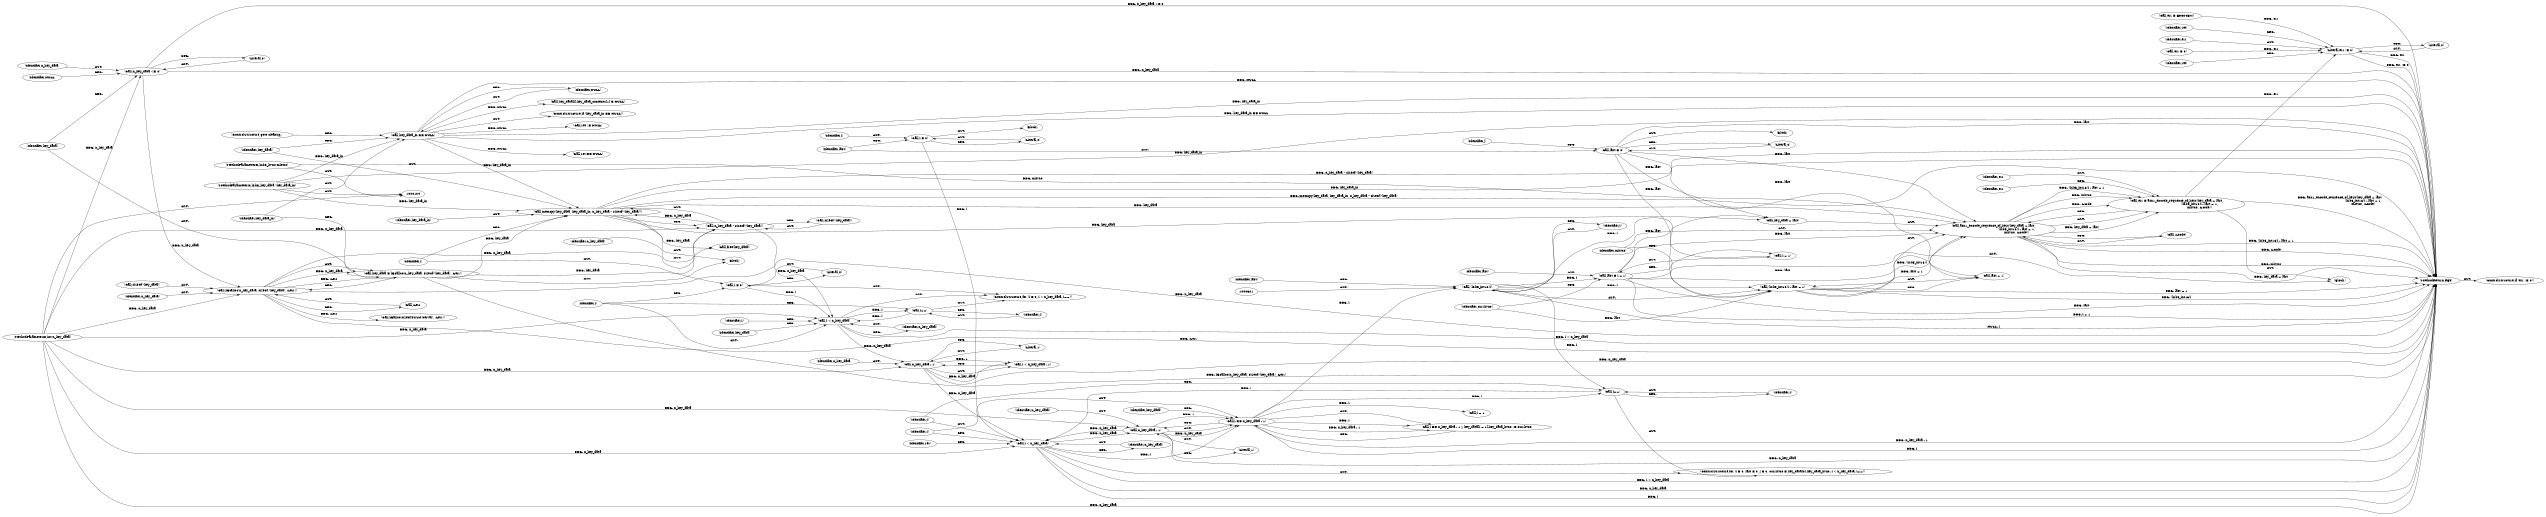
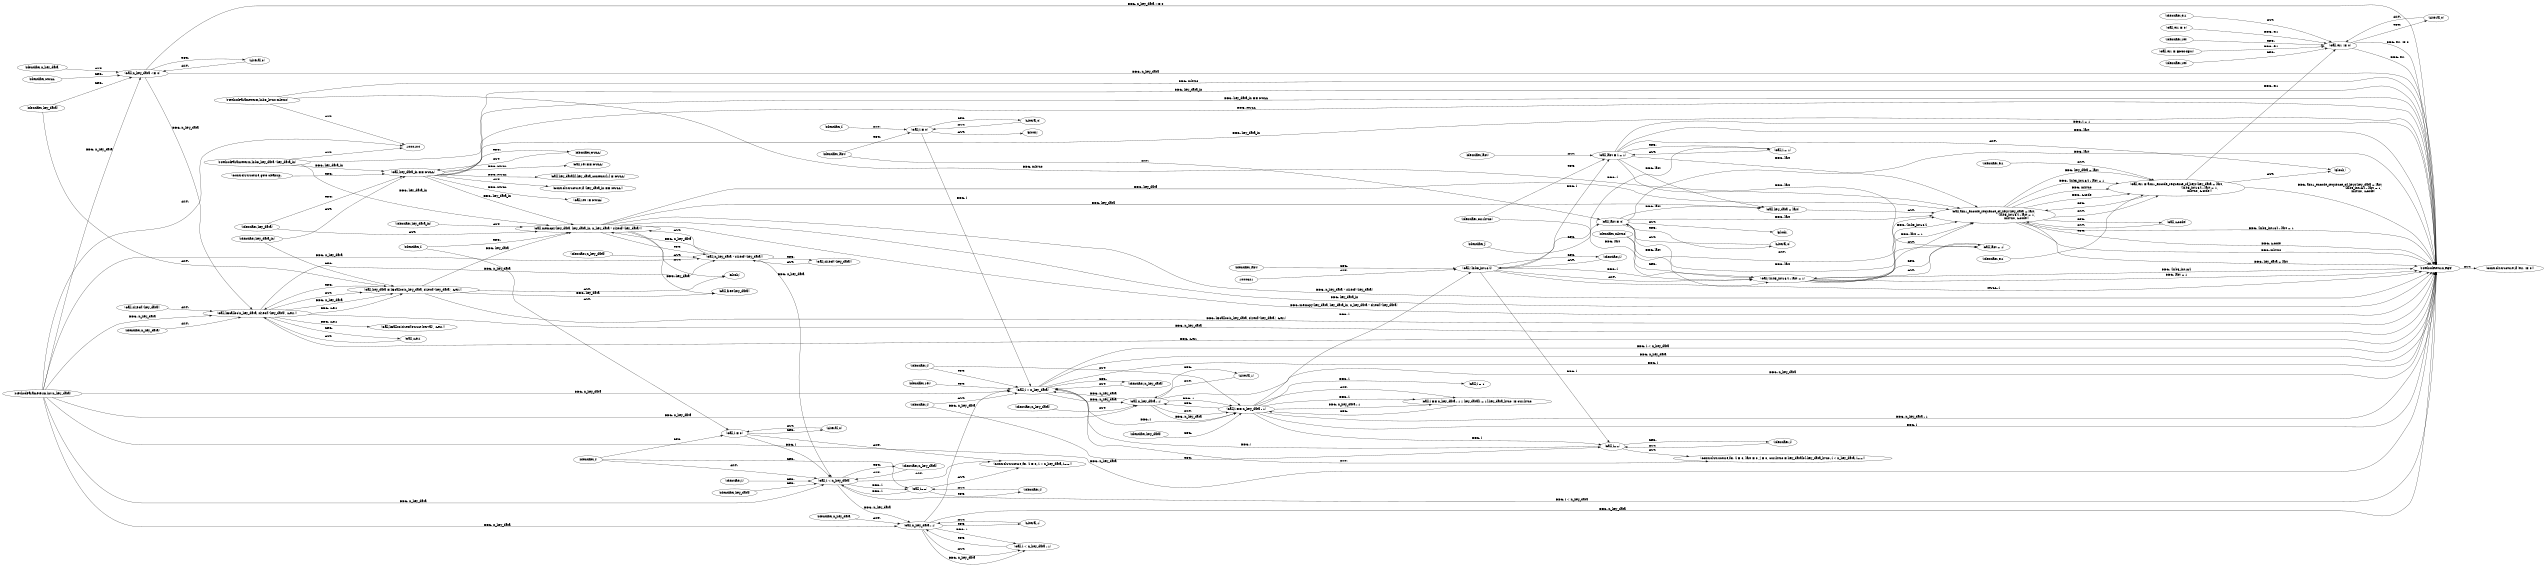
node "(Literal,err != 0)": label "(Literal,err != 0)" -> "(Call,err != 0)"
edge "(MethodParameterIn,krb5_kvno mkvno)" -> "(MethodReturn,RET)": added, label "DDG: mkvno"
